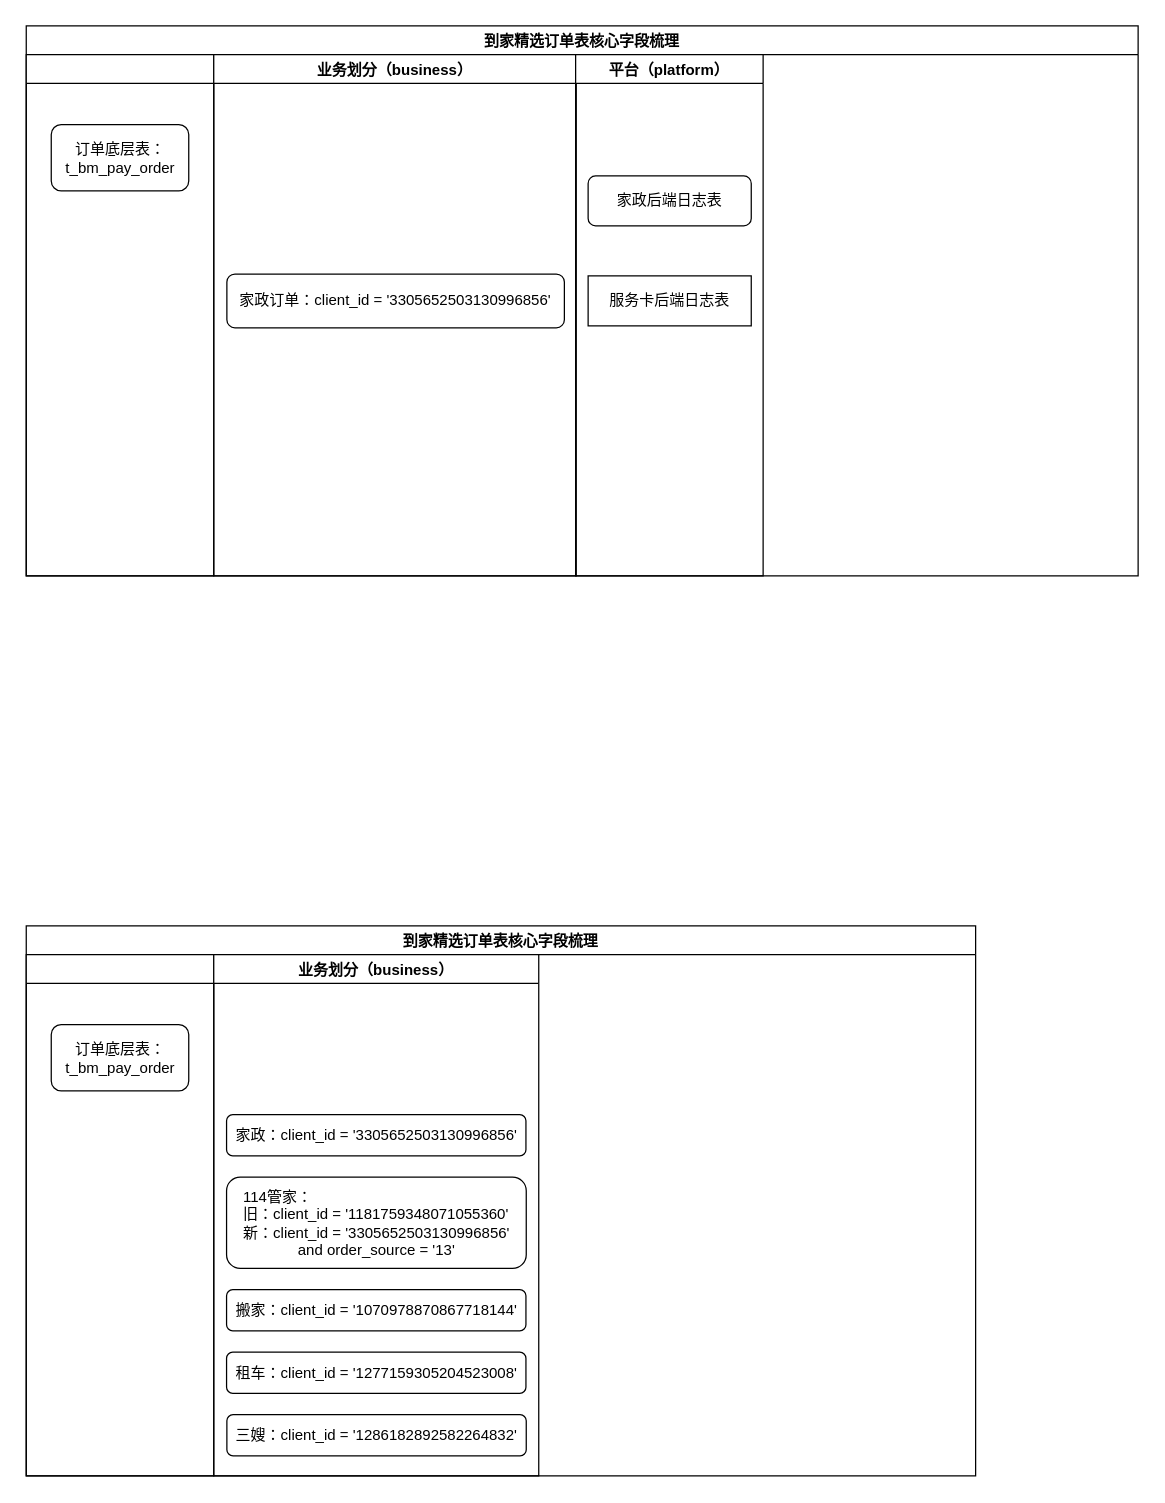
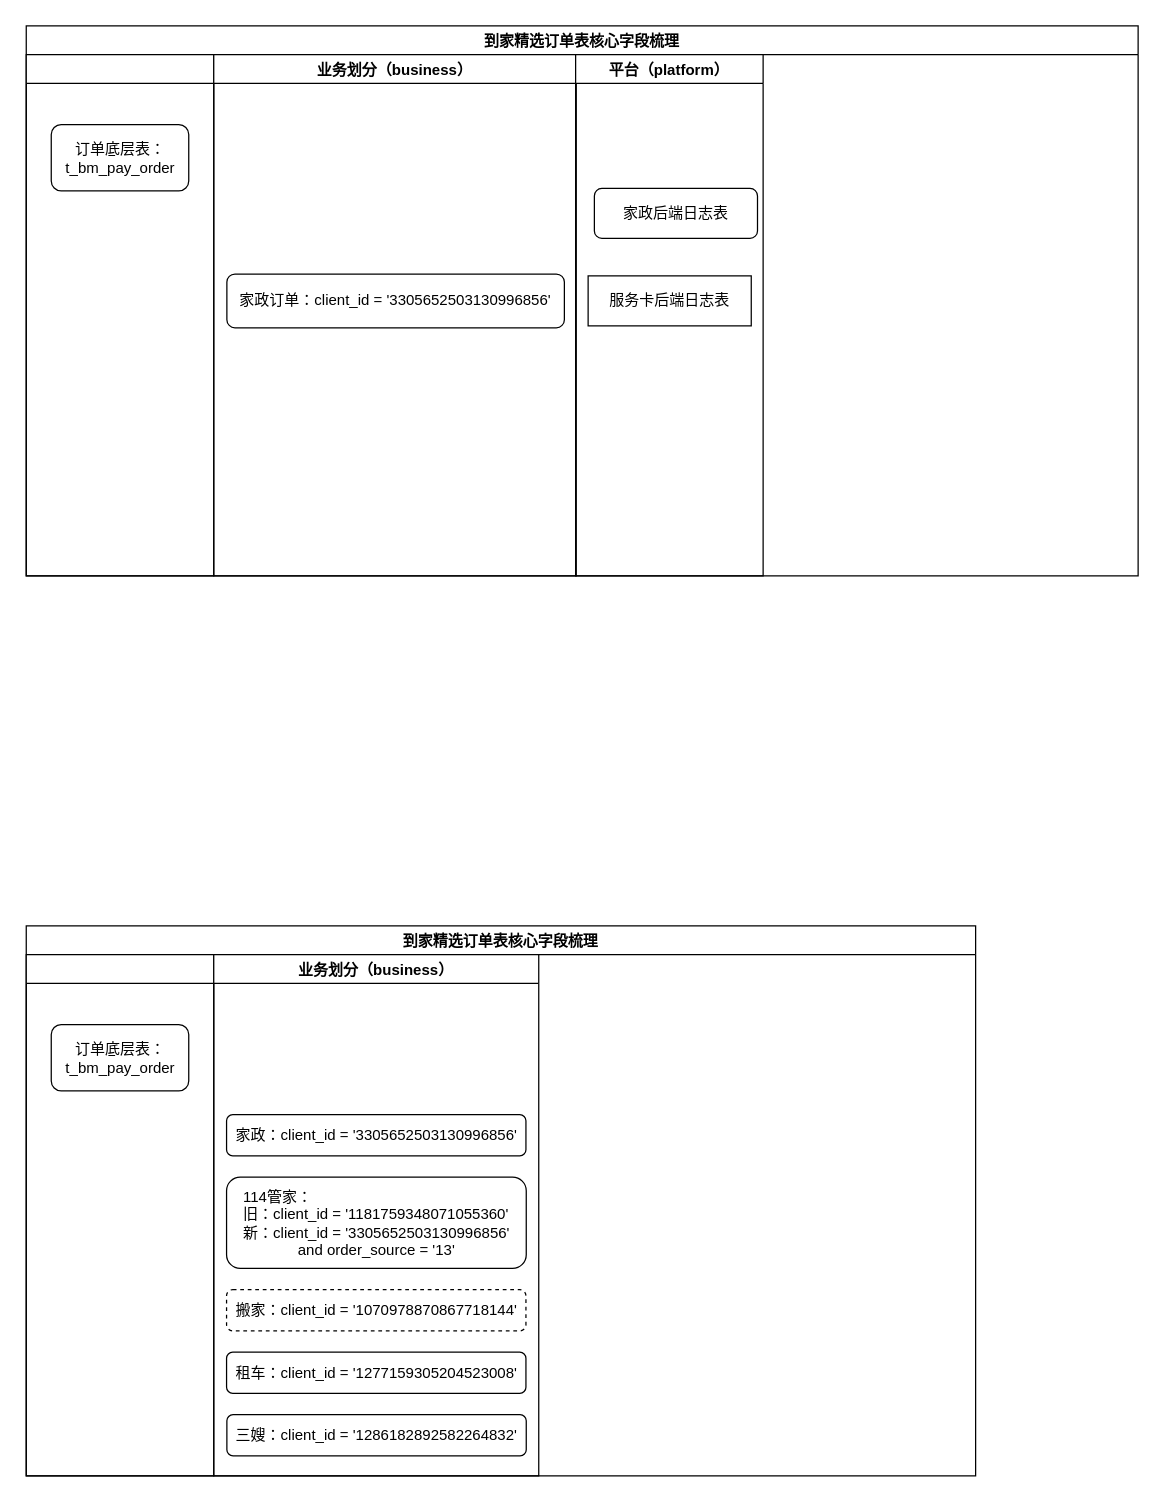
node "家政后端日志表": moved (670, 201) -> (676, 213)
node "搬家：client_id = '1070978870867718144'": style solid -> dashed
